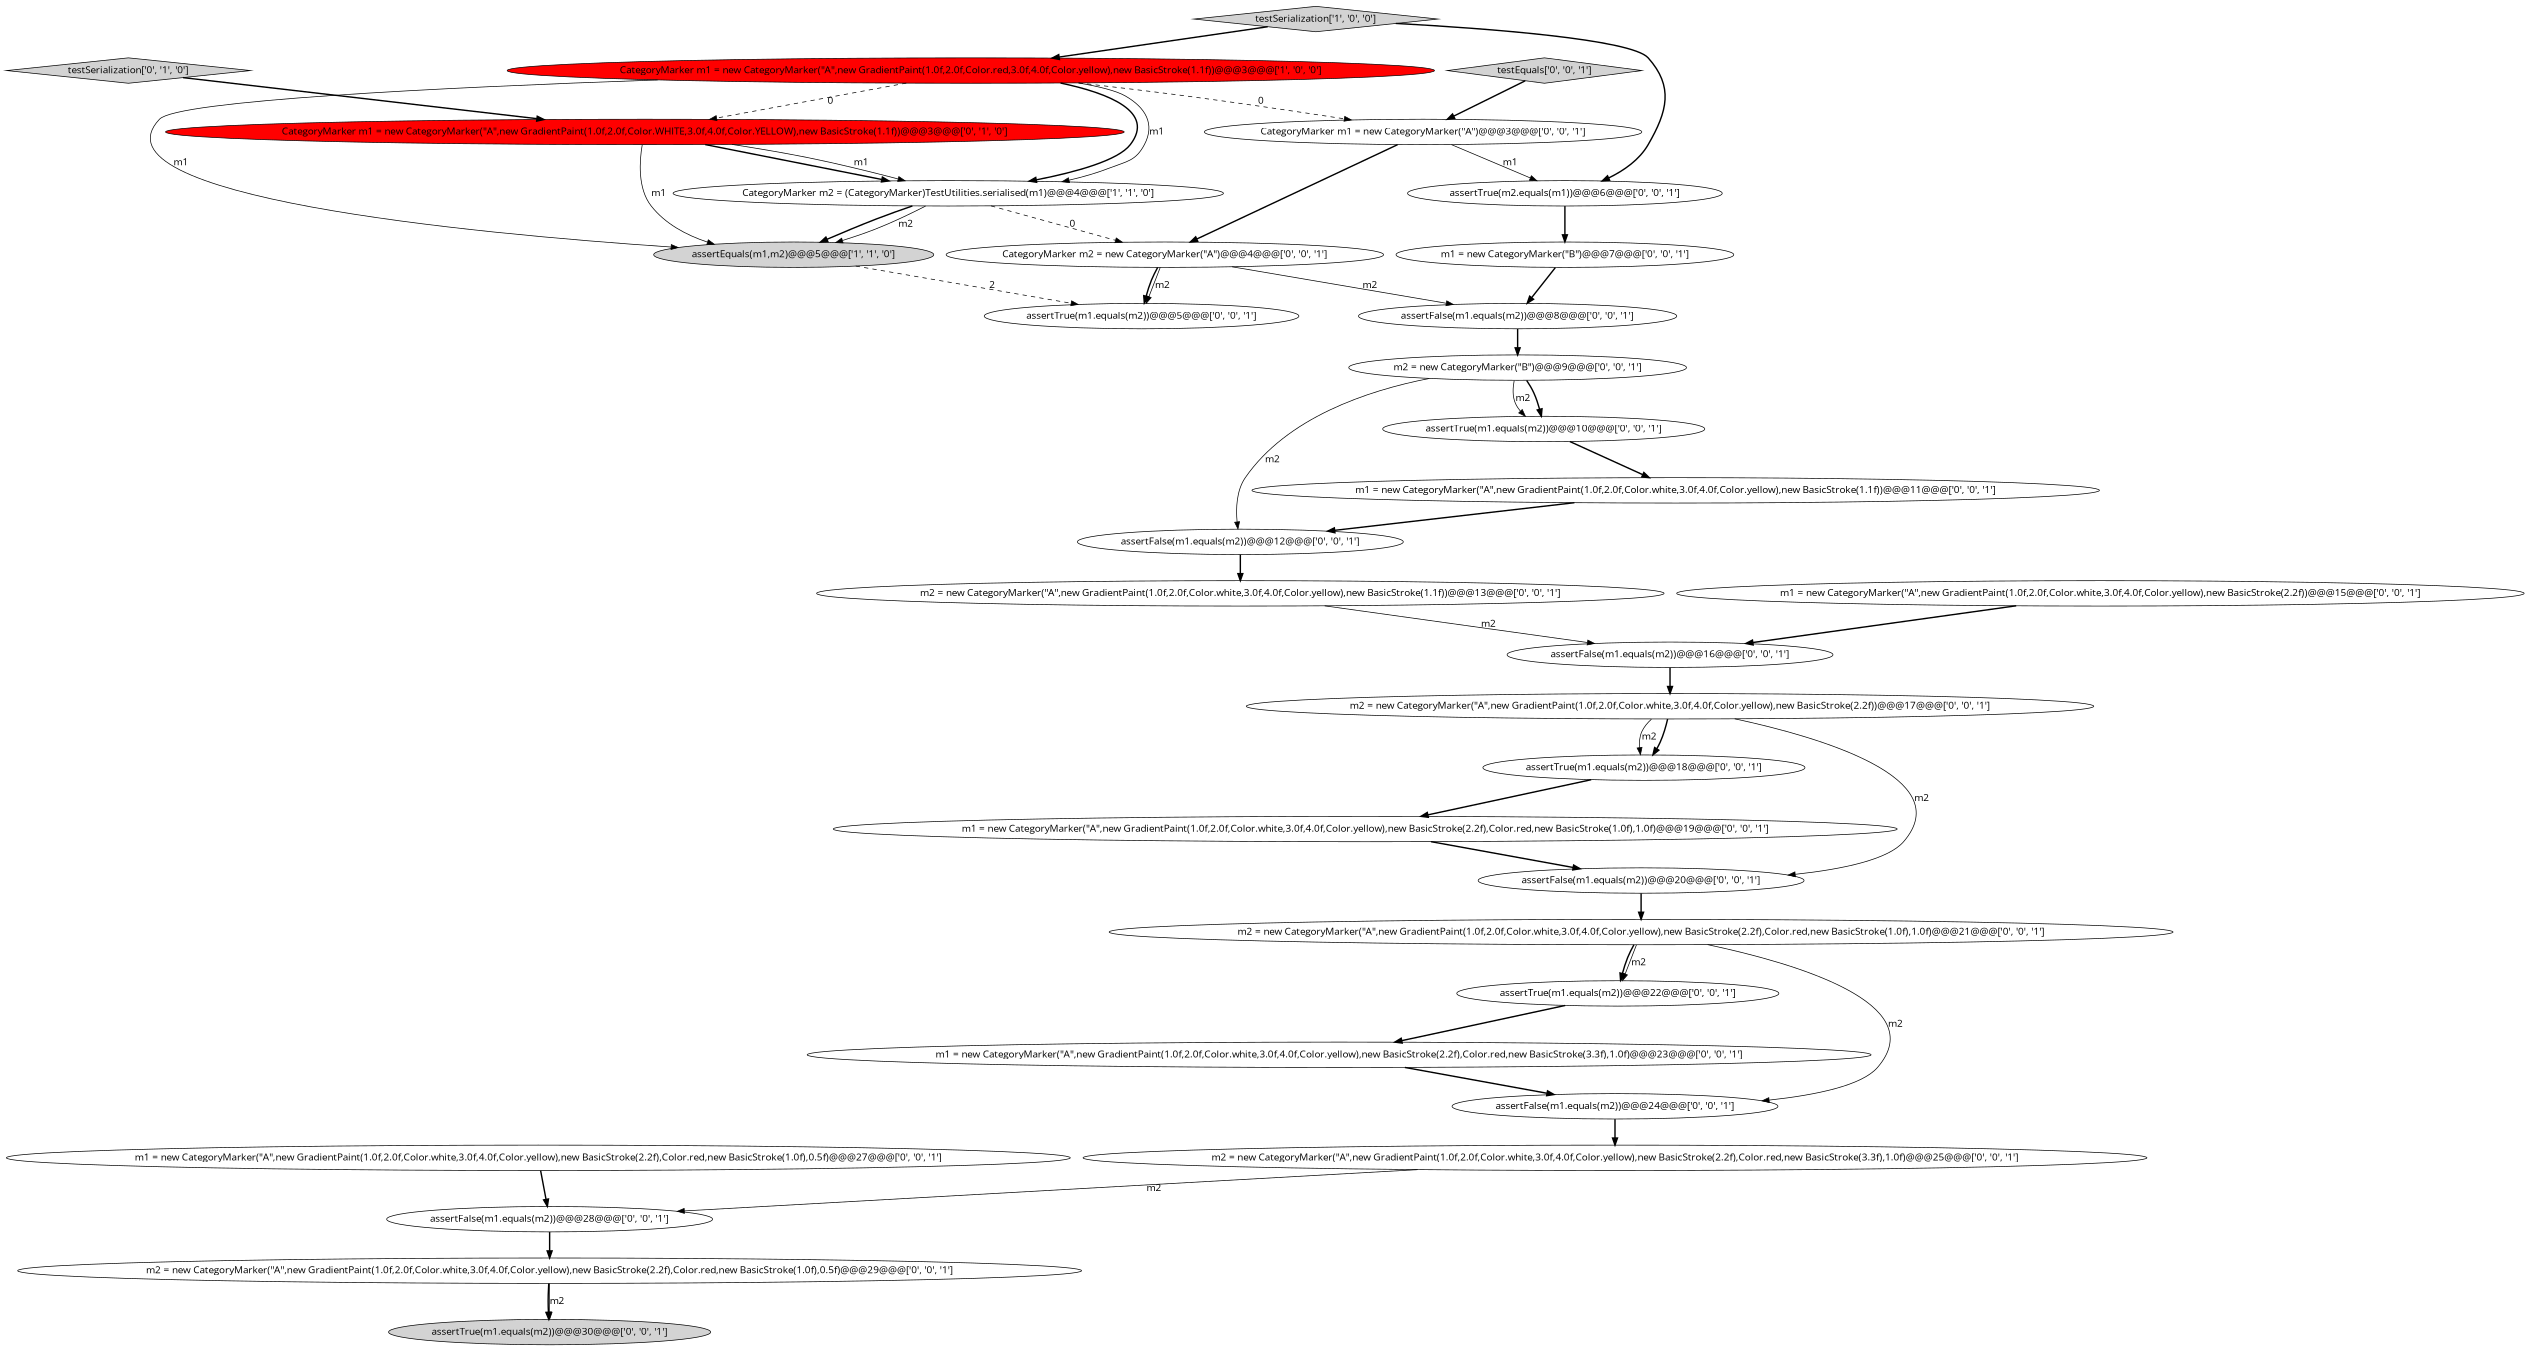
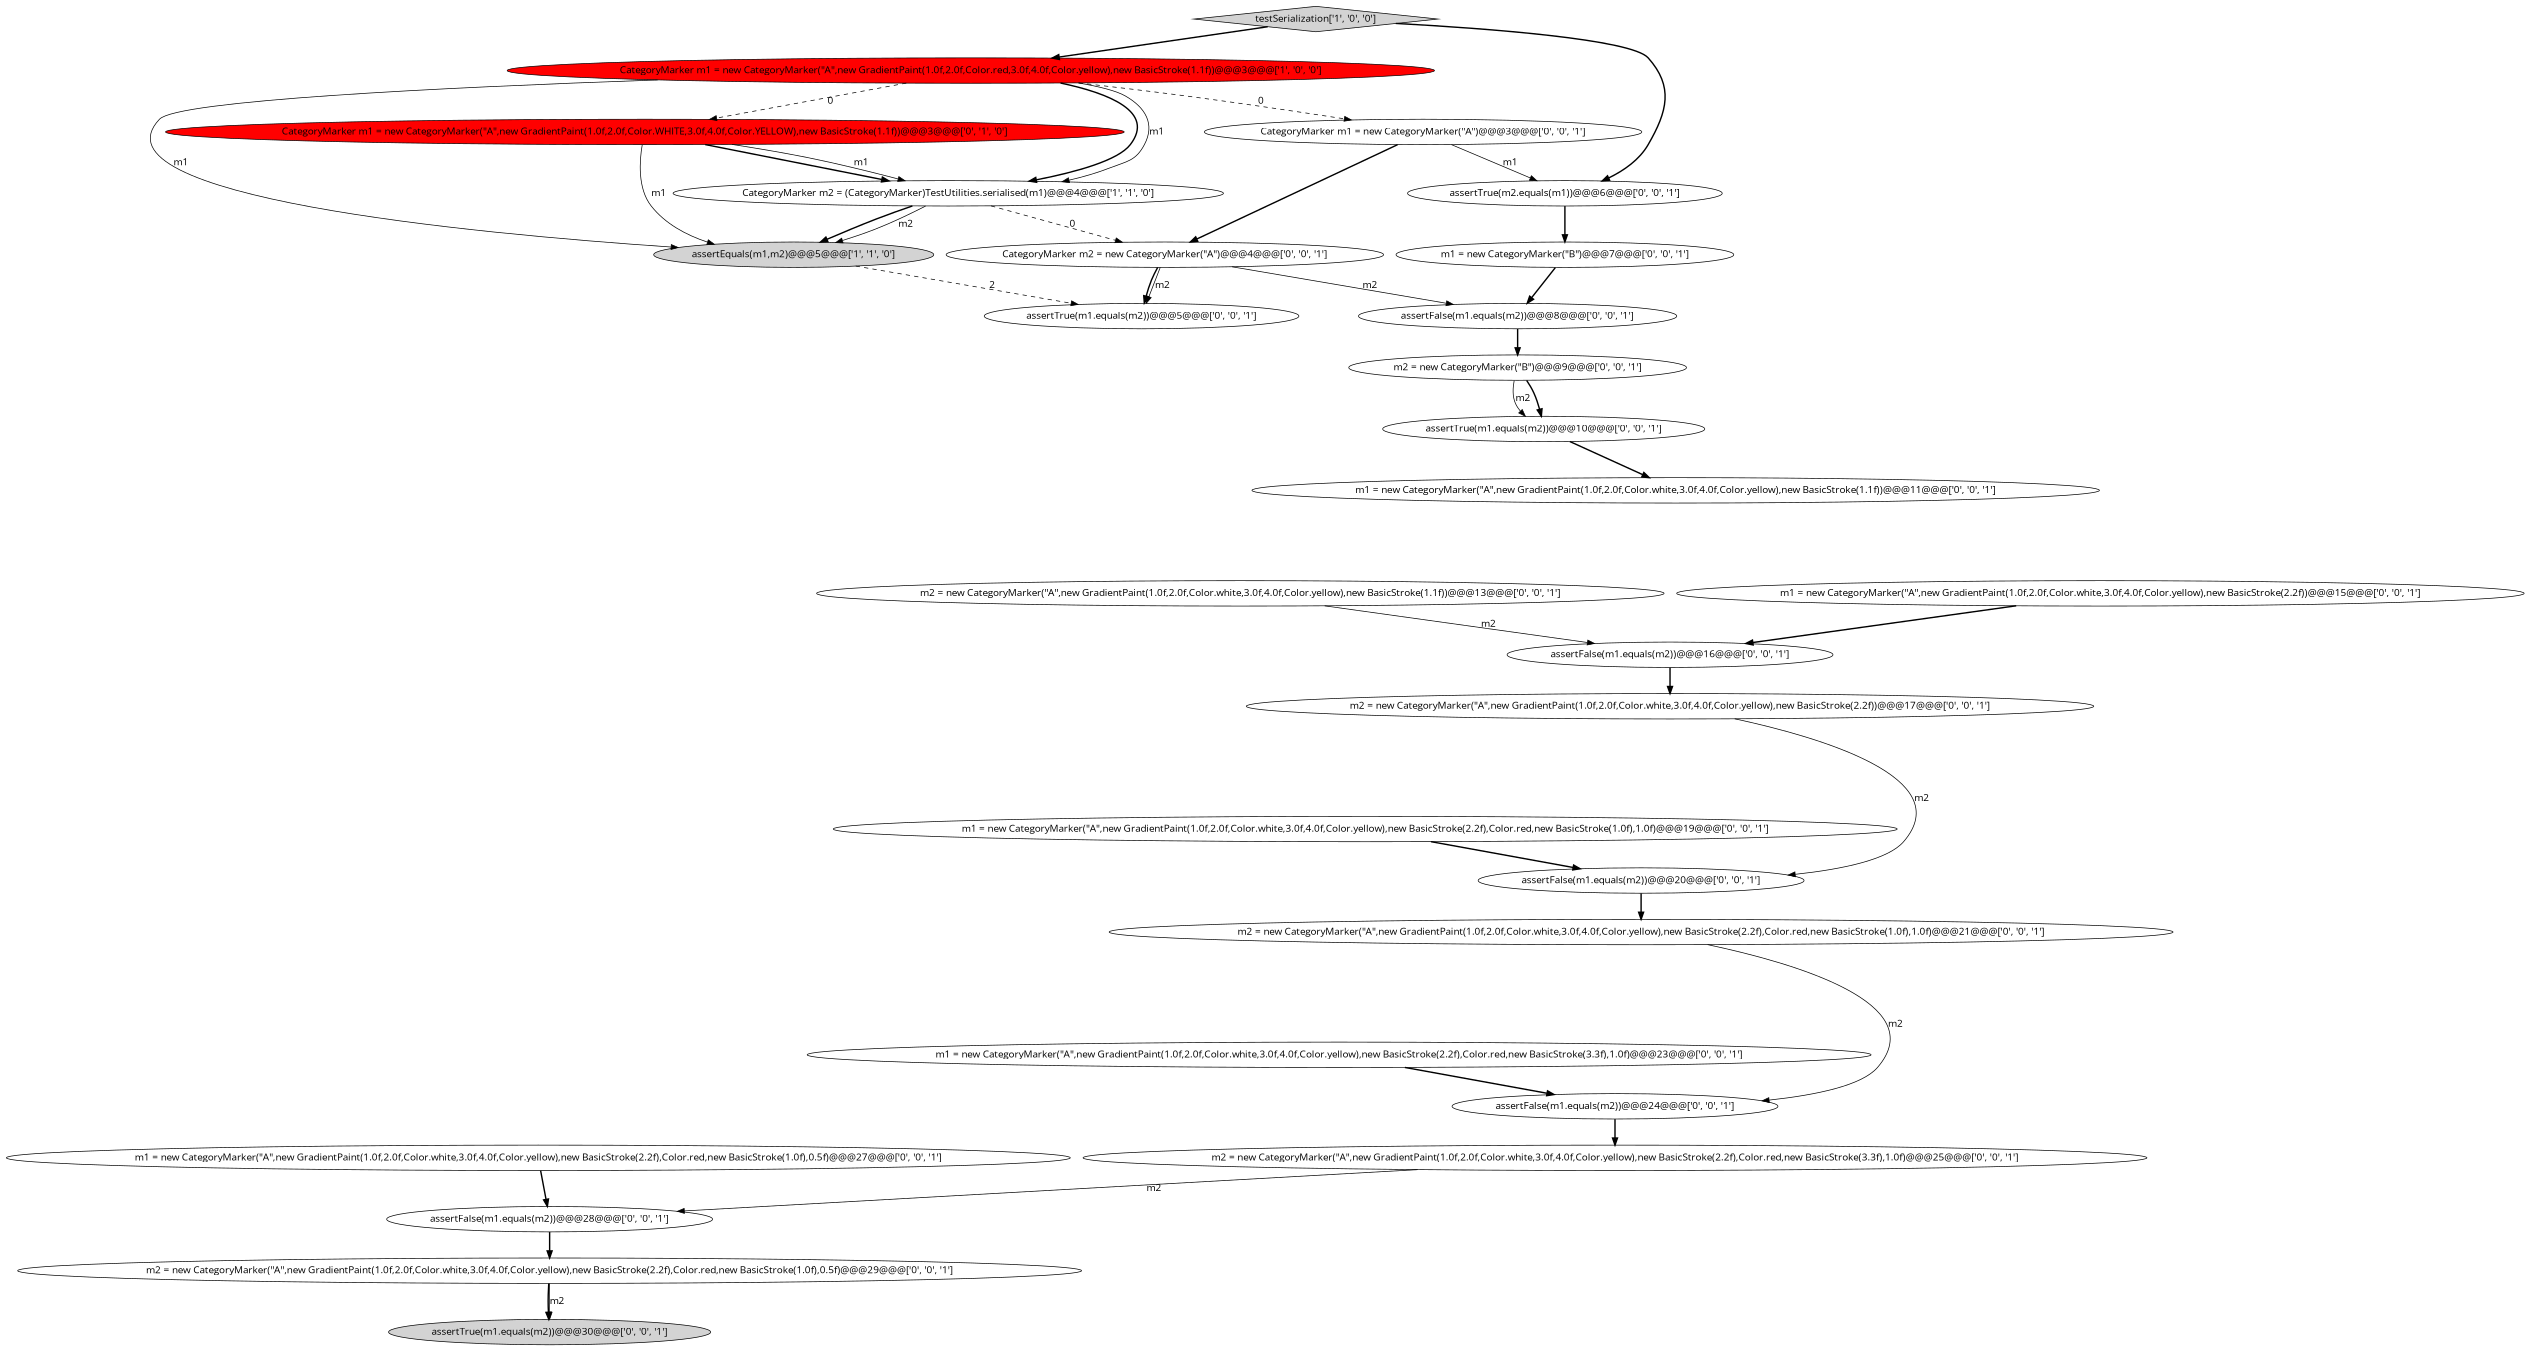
node "testSerialization['0', '1', '0']": removed
node "testEquals['0', '0', '1']": removed
node "assertFalse(m1.equals(m2))@@@12@@@['0', '0', '1']": removed
node "assertTrue(m1.equals(m2))@@@18@@@['0', '0', '1']": removed
node "assertTrue(m1.equals(m2))@@@22@@@['0', '0', '1']": removed
